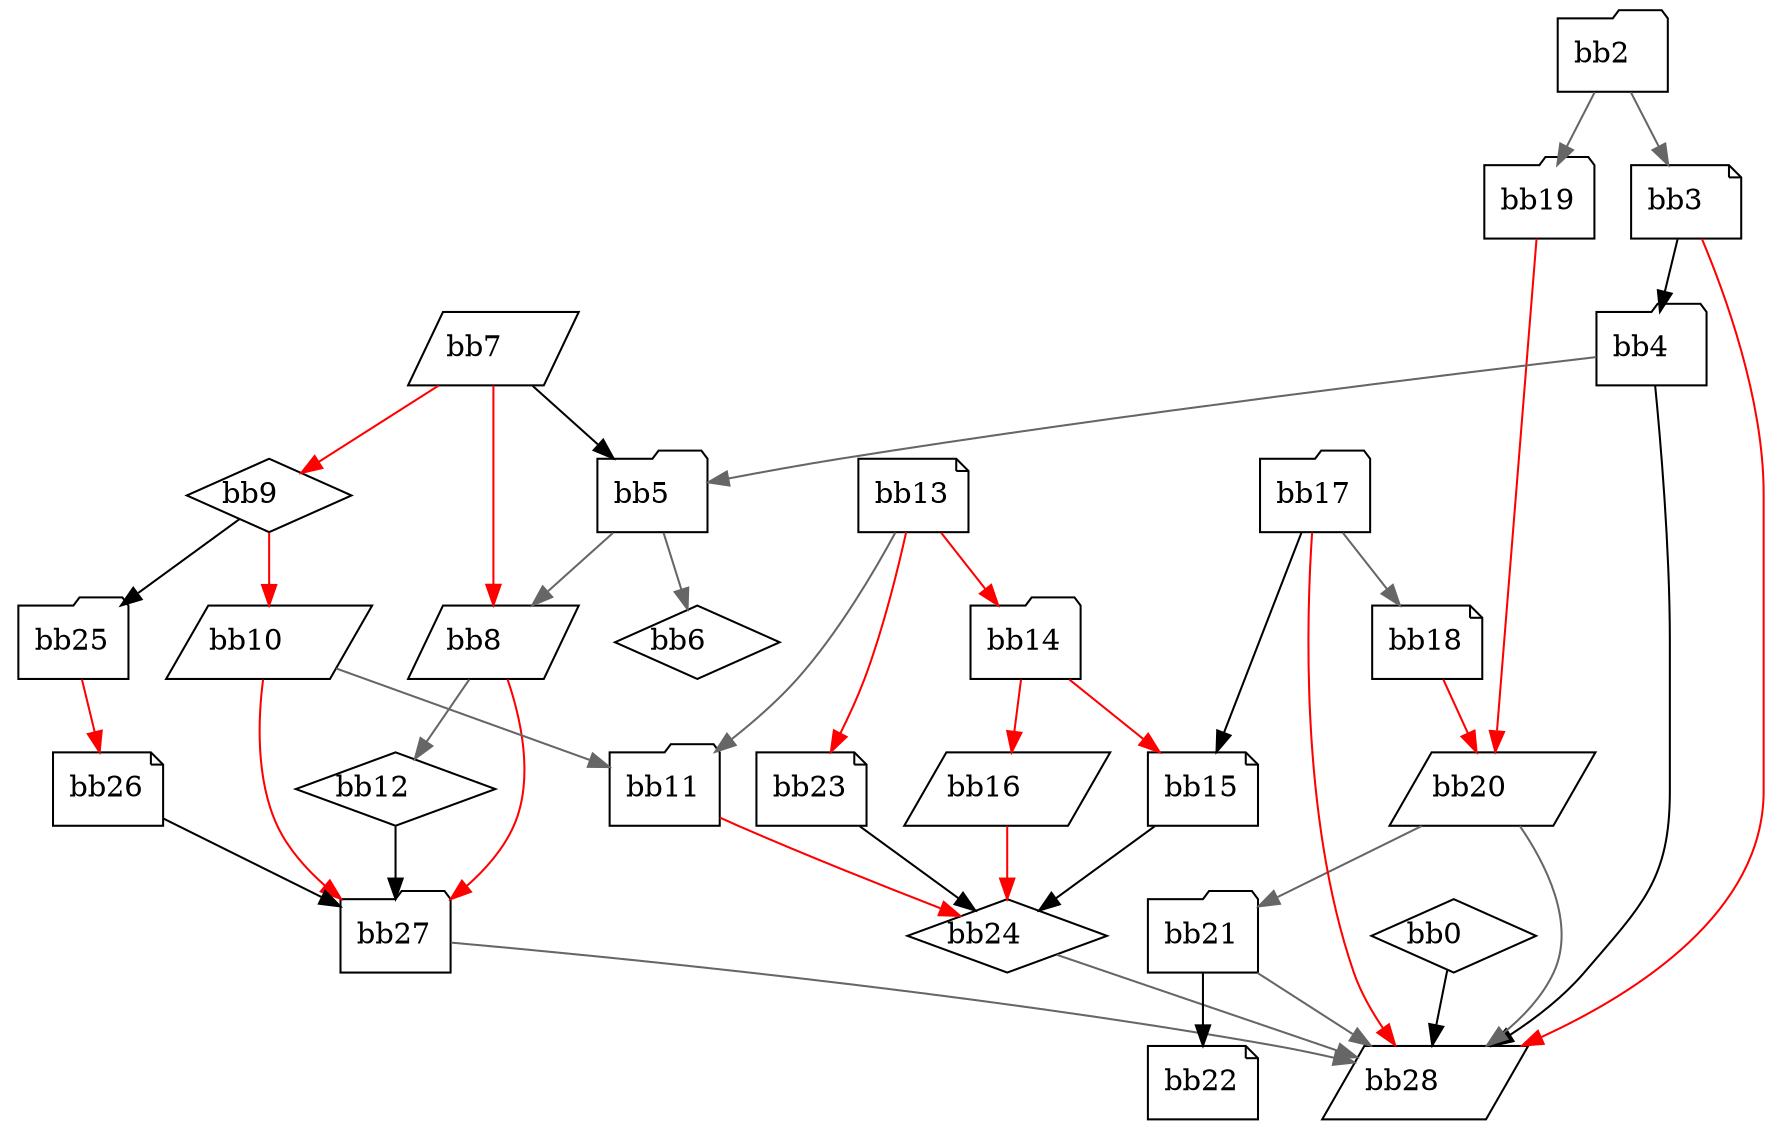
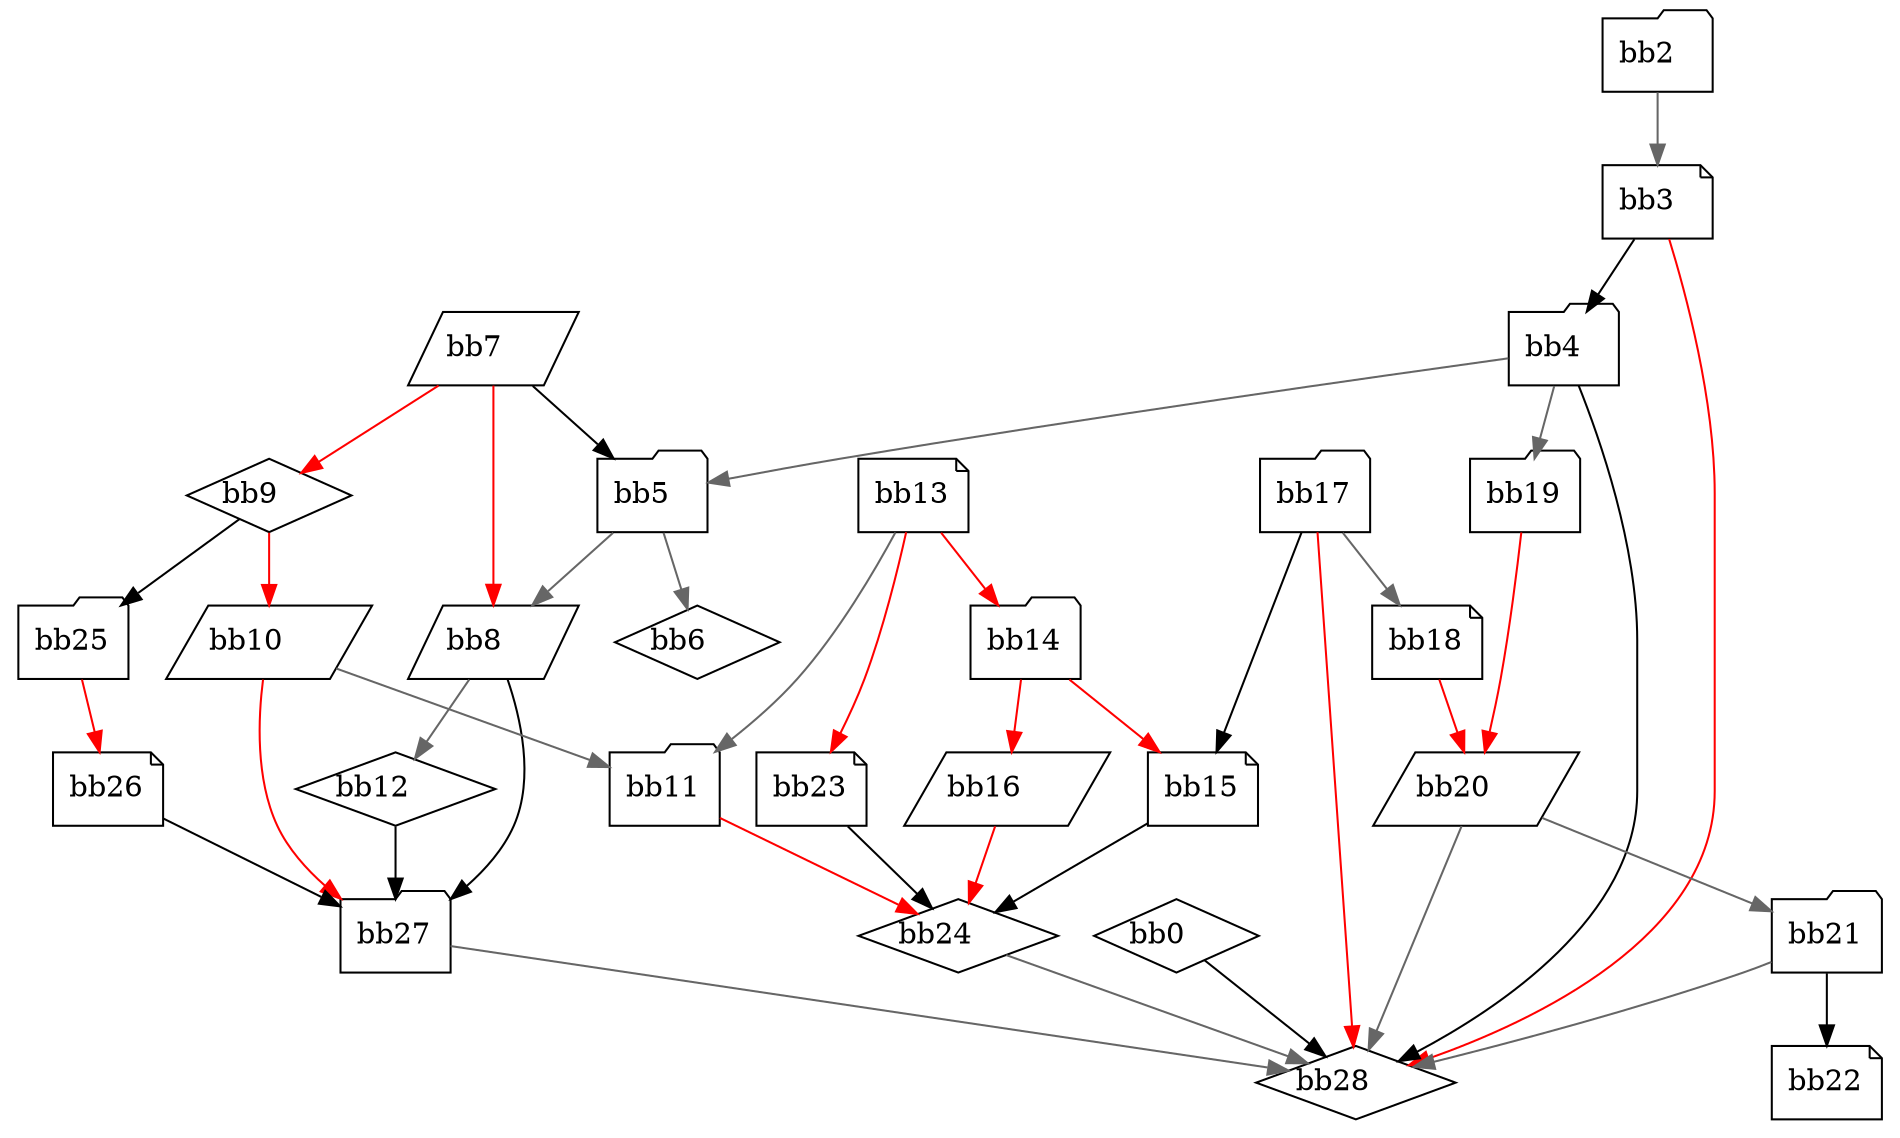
edge "bb2" -> "bb19": now "bb4" -> "bb19"
edge "bb8" -> "bb27": color red -> black
node "bb28": shape parallelogram -> diamond
